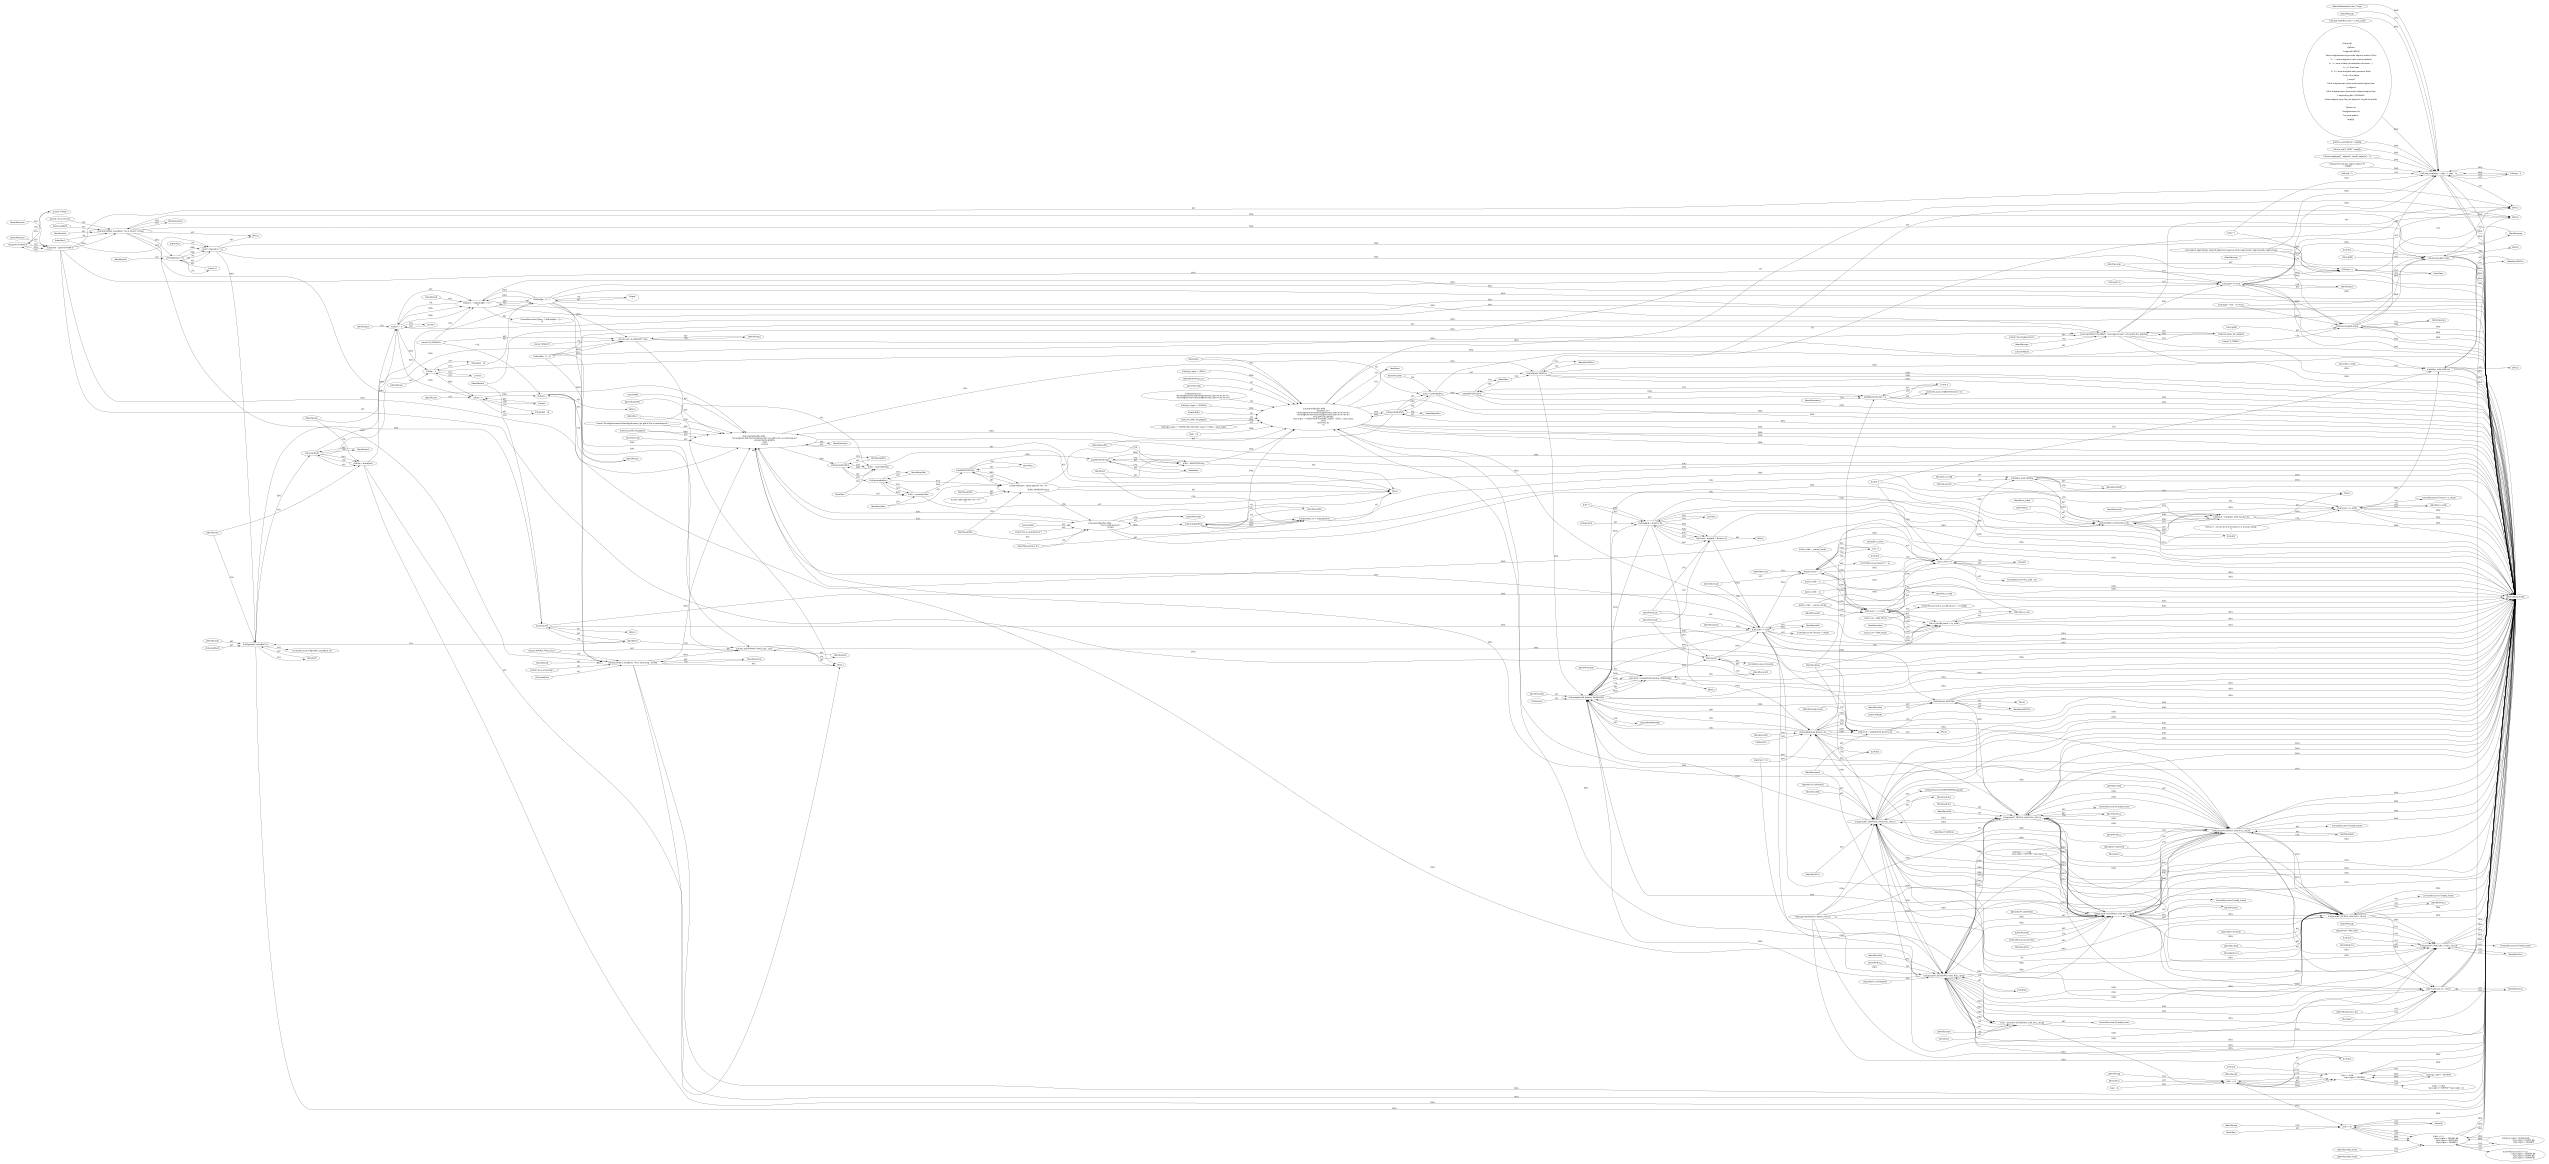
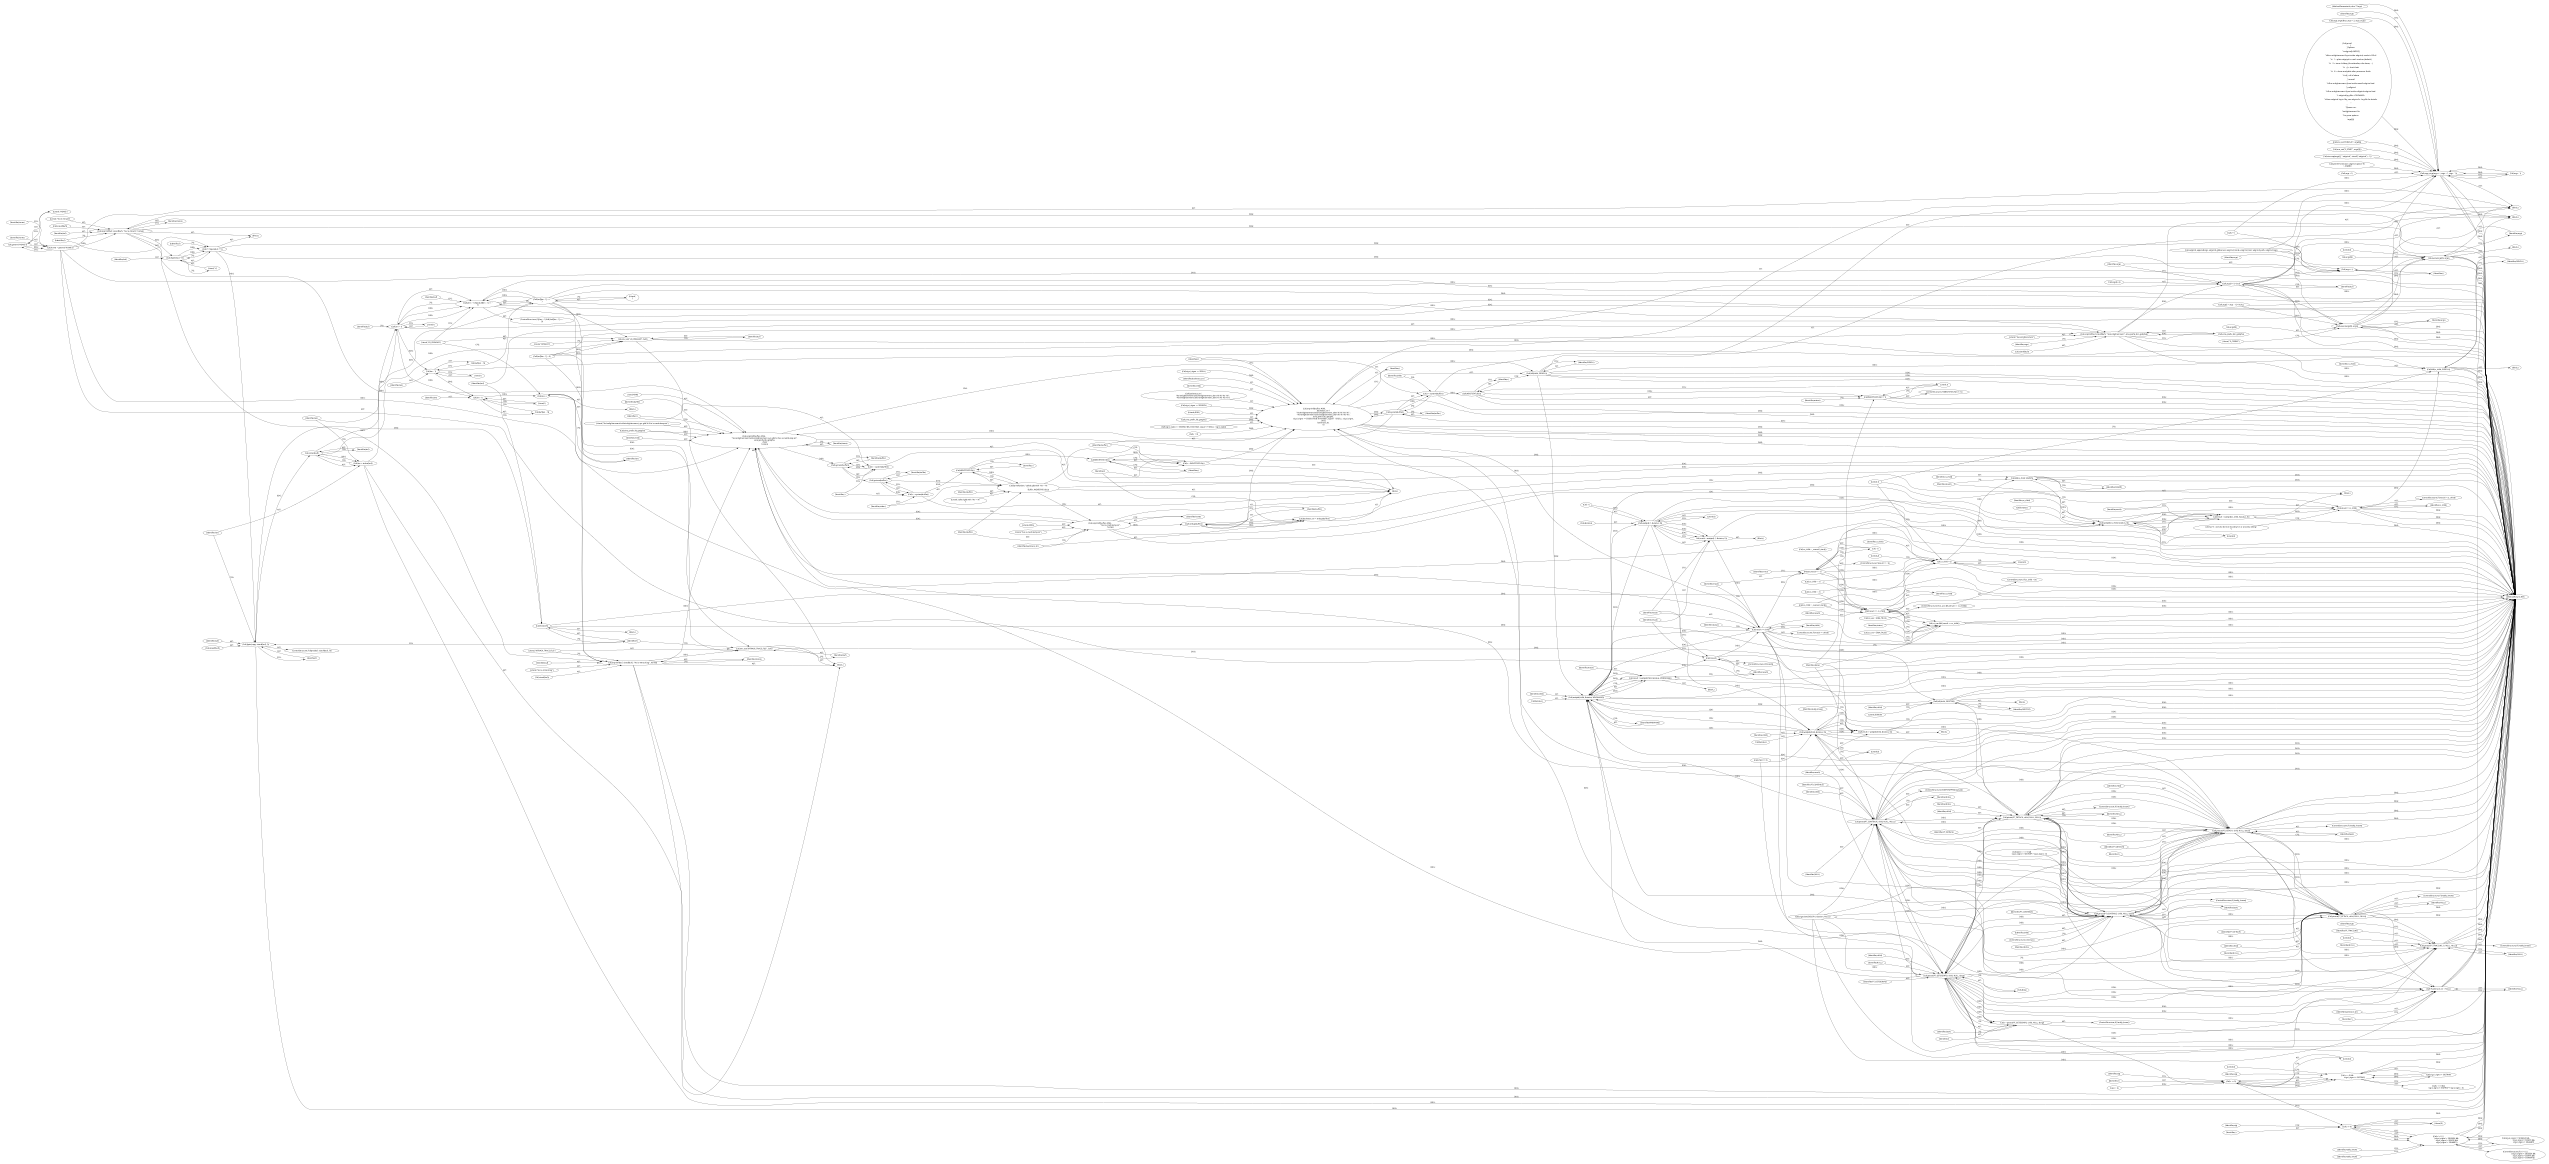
edge "(Call,cs_child > 0)" -> "(ControlStructure,if (cs_child > 0))": now "(ControlStructure,if (cs_use && (result == cs_child)))" -> "(ControlStructure,if (cs_child > 0))"
node "(Identifier,cs_use)": removed
node "(Call,fgets(buf, sizeof(buf), f))": label "(Call,fgets(buf, sizeof(buf), f))" -> "(Call,fgets(copy, sizeof(buf), f))"
edge "(Call,sigaction(SIGUSR1, &action, NULL))" -> "(Call,ptrace(PT_DETACH, child, NULL, NULL))": removed, label "DDG:"
